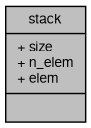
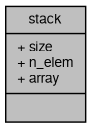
node "stack": text "+ elem" -> "+ array"
